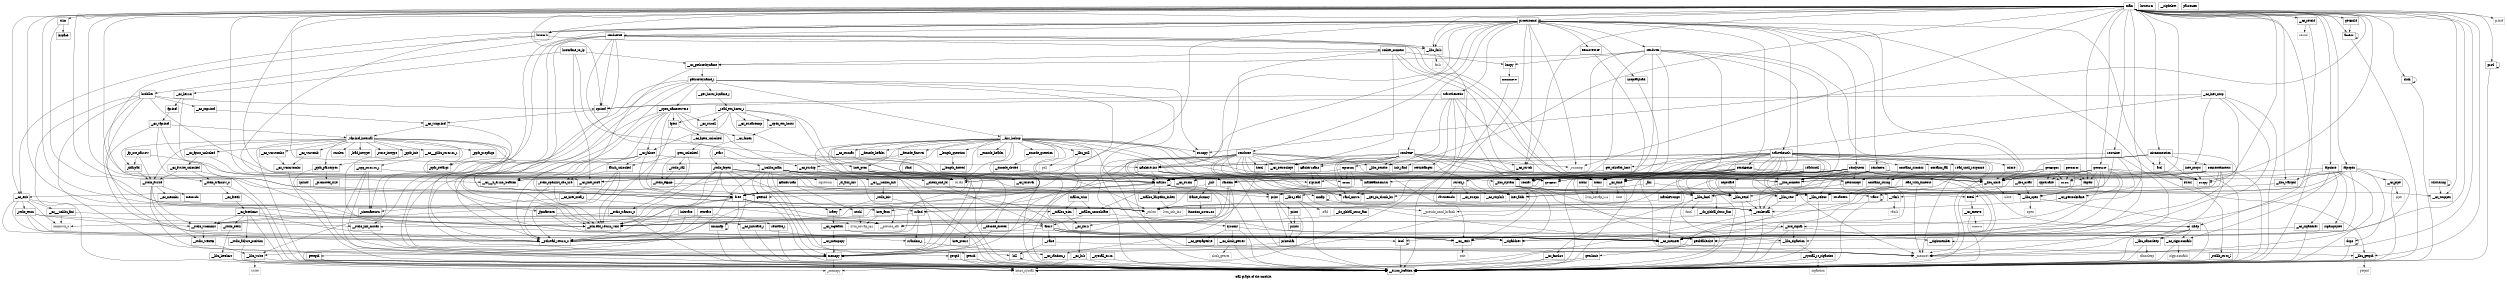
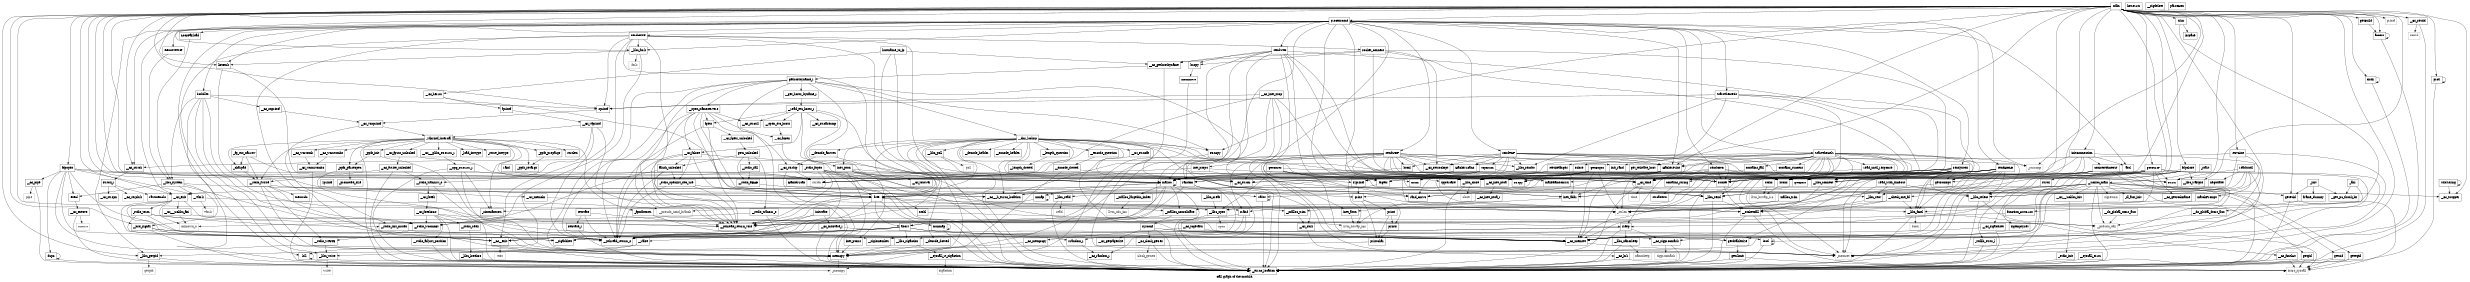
edge "listFork" -> "__libc_fork": reversed
edge "fgets" -> "__pthread_return_0": added
node "isatty": removed
